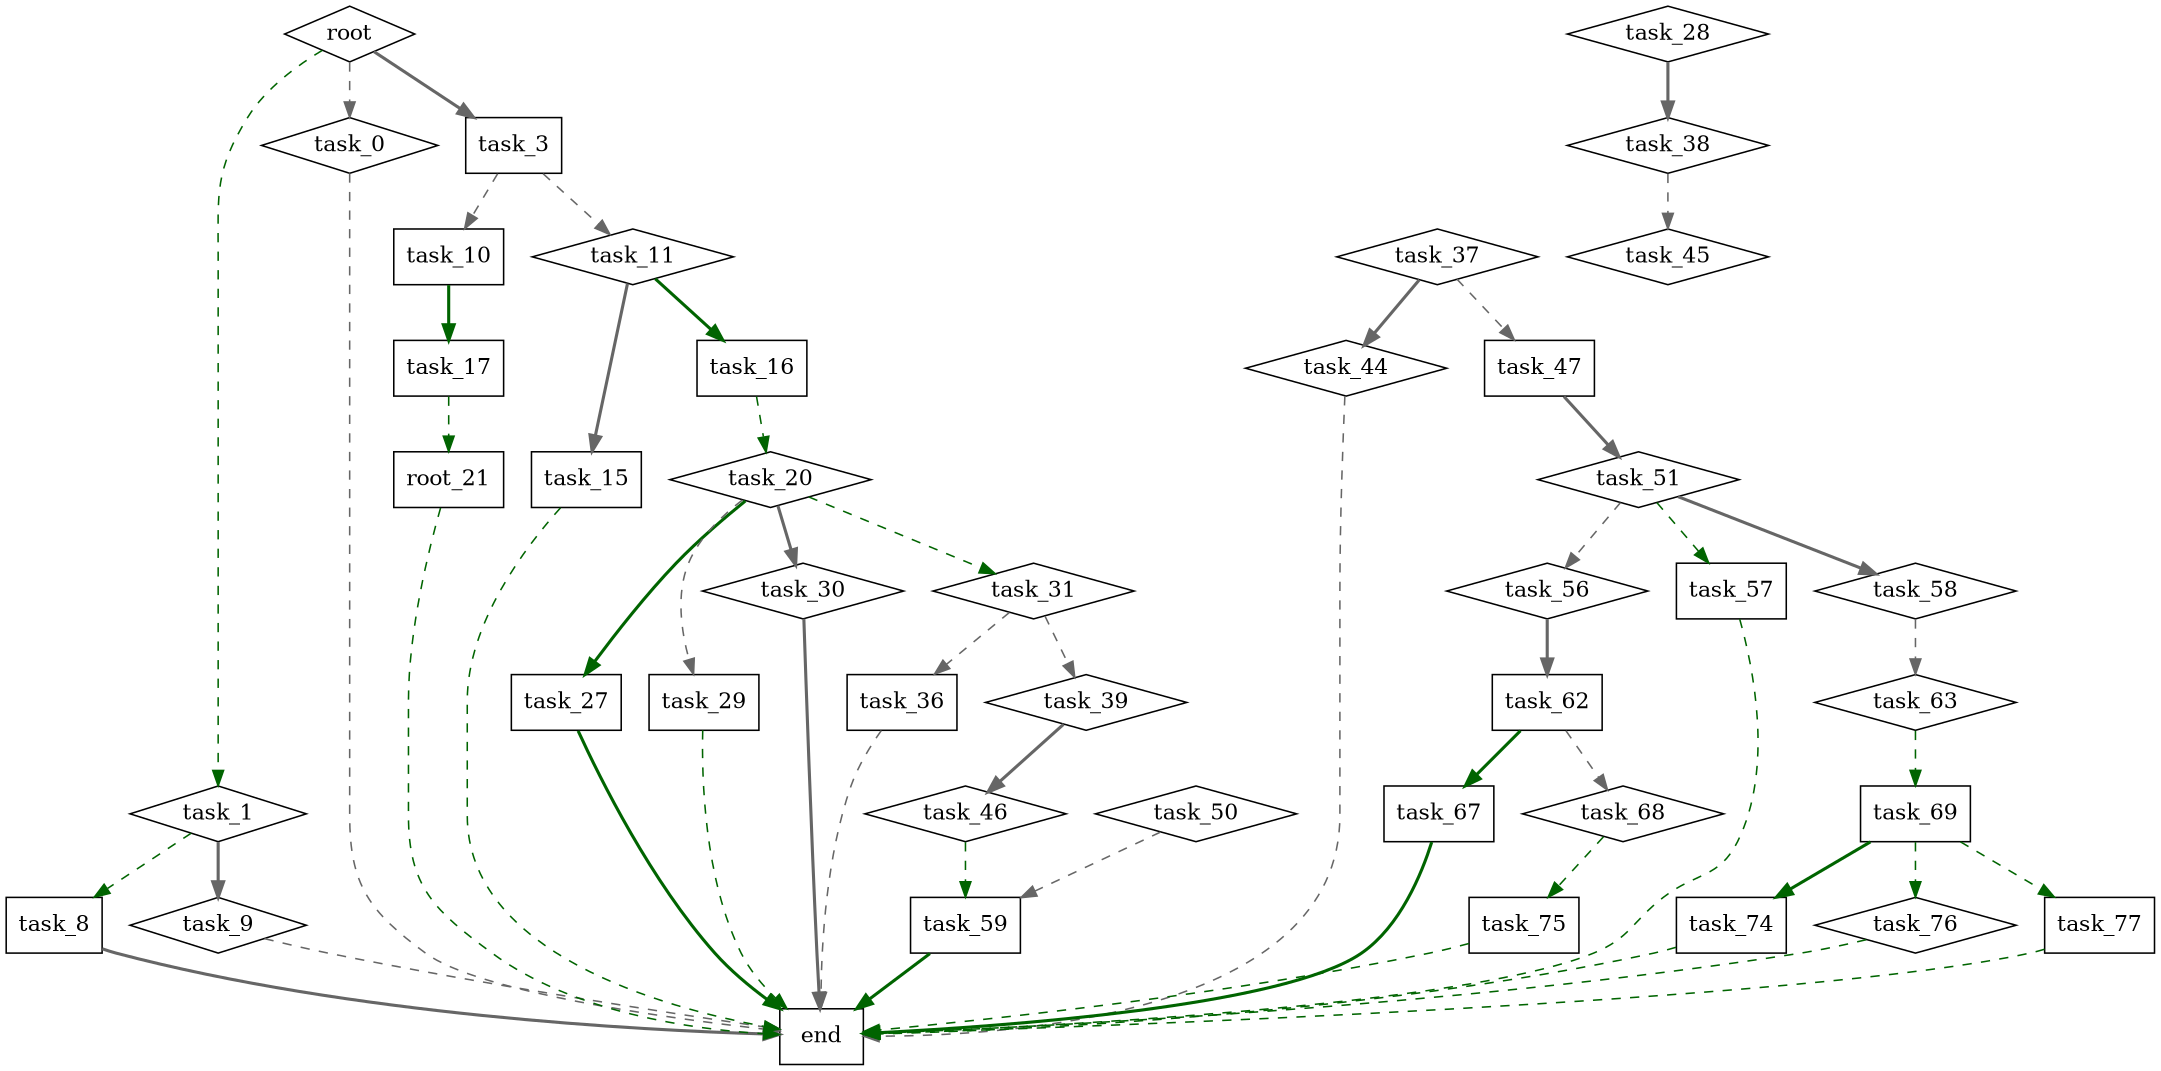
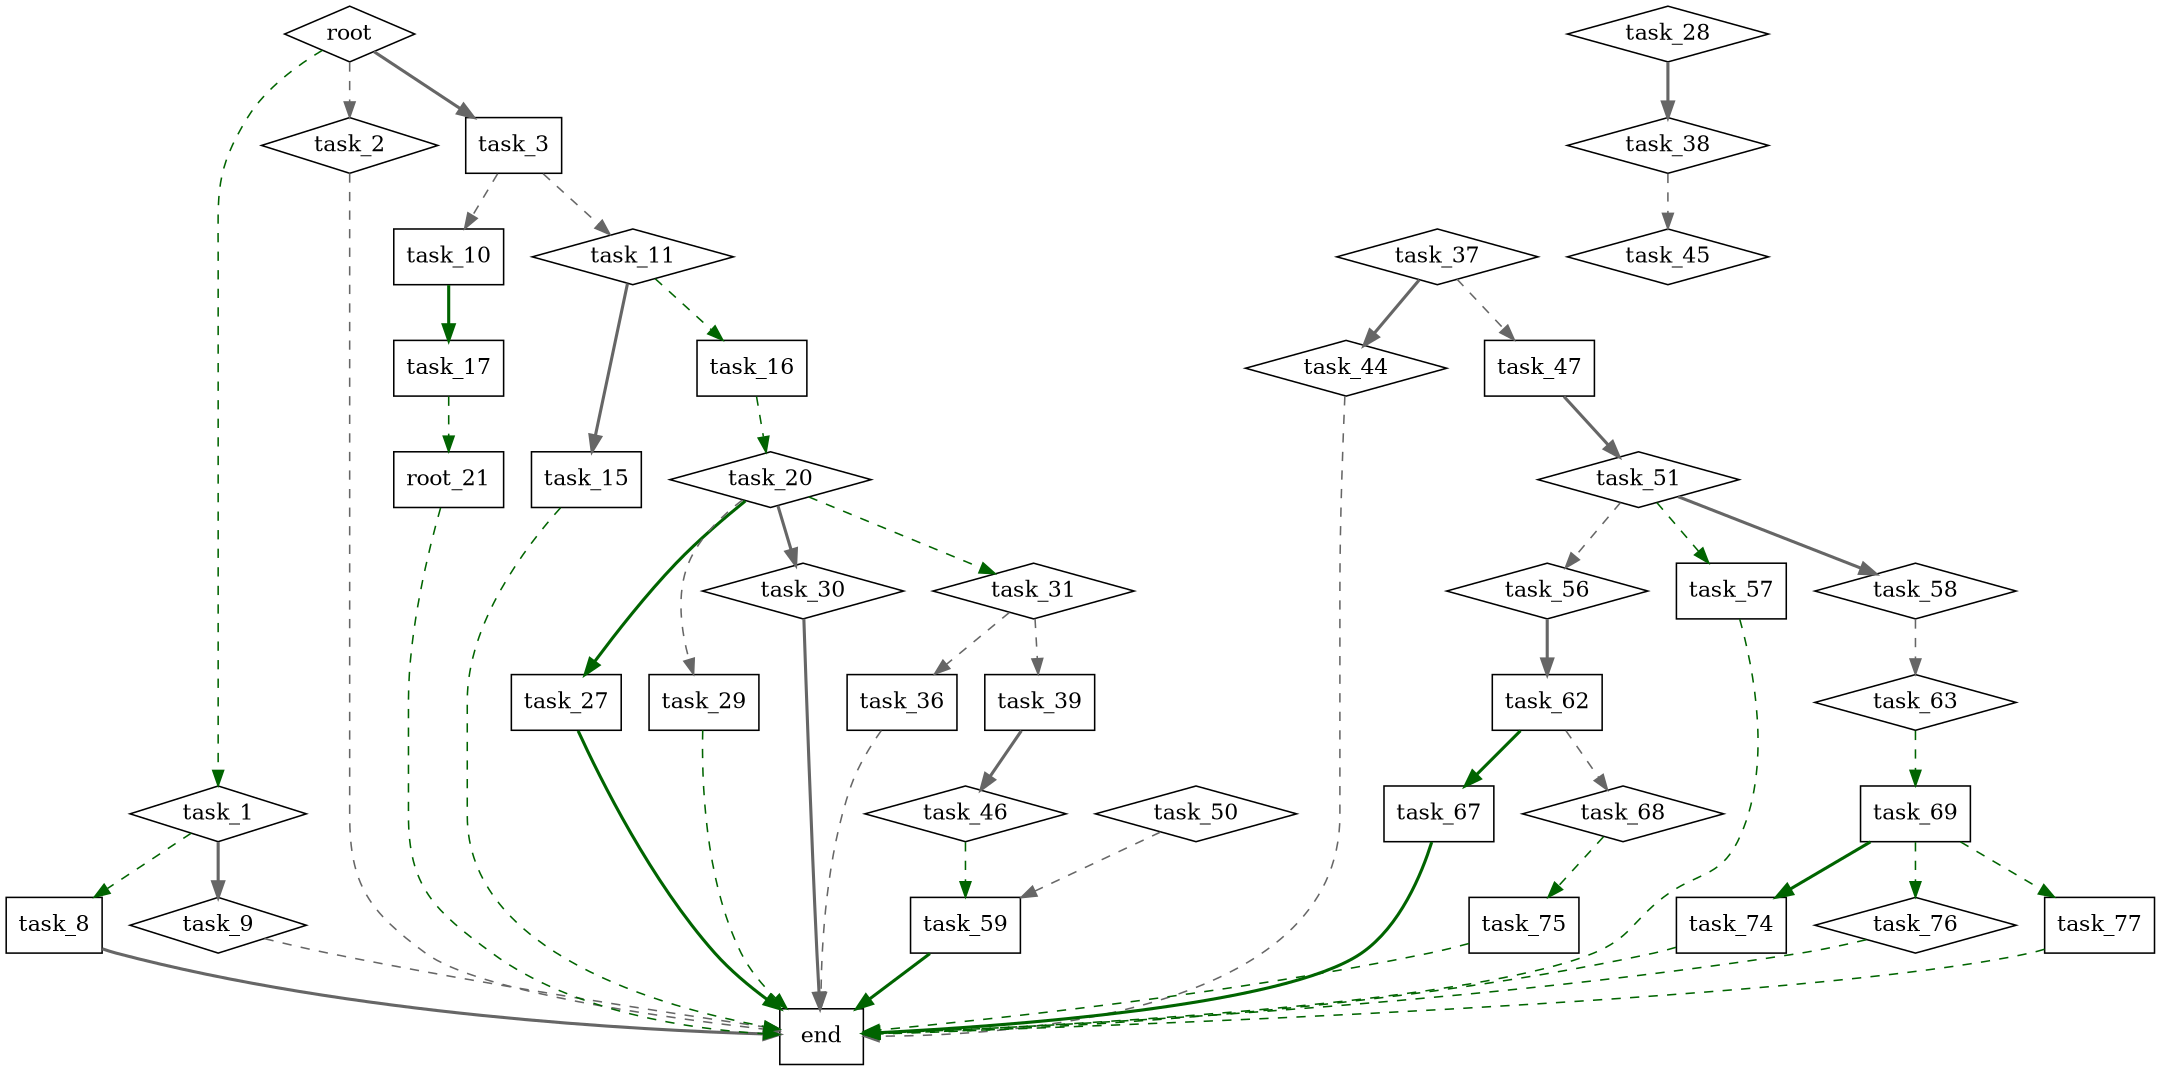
node "task_0": label "task_0" -> "task_2"
edge "task_11" -> "task_16": style bold -> dashed
node "task_39": shape diamond -> box
